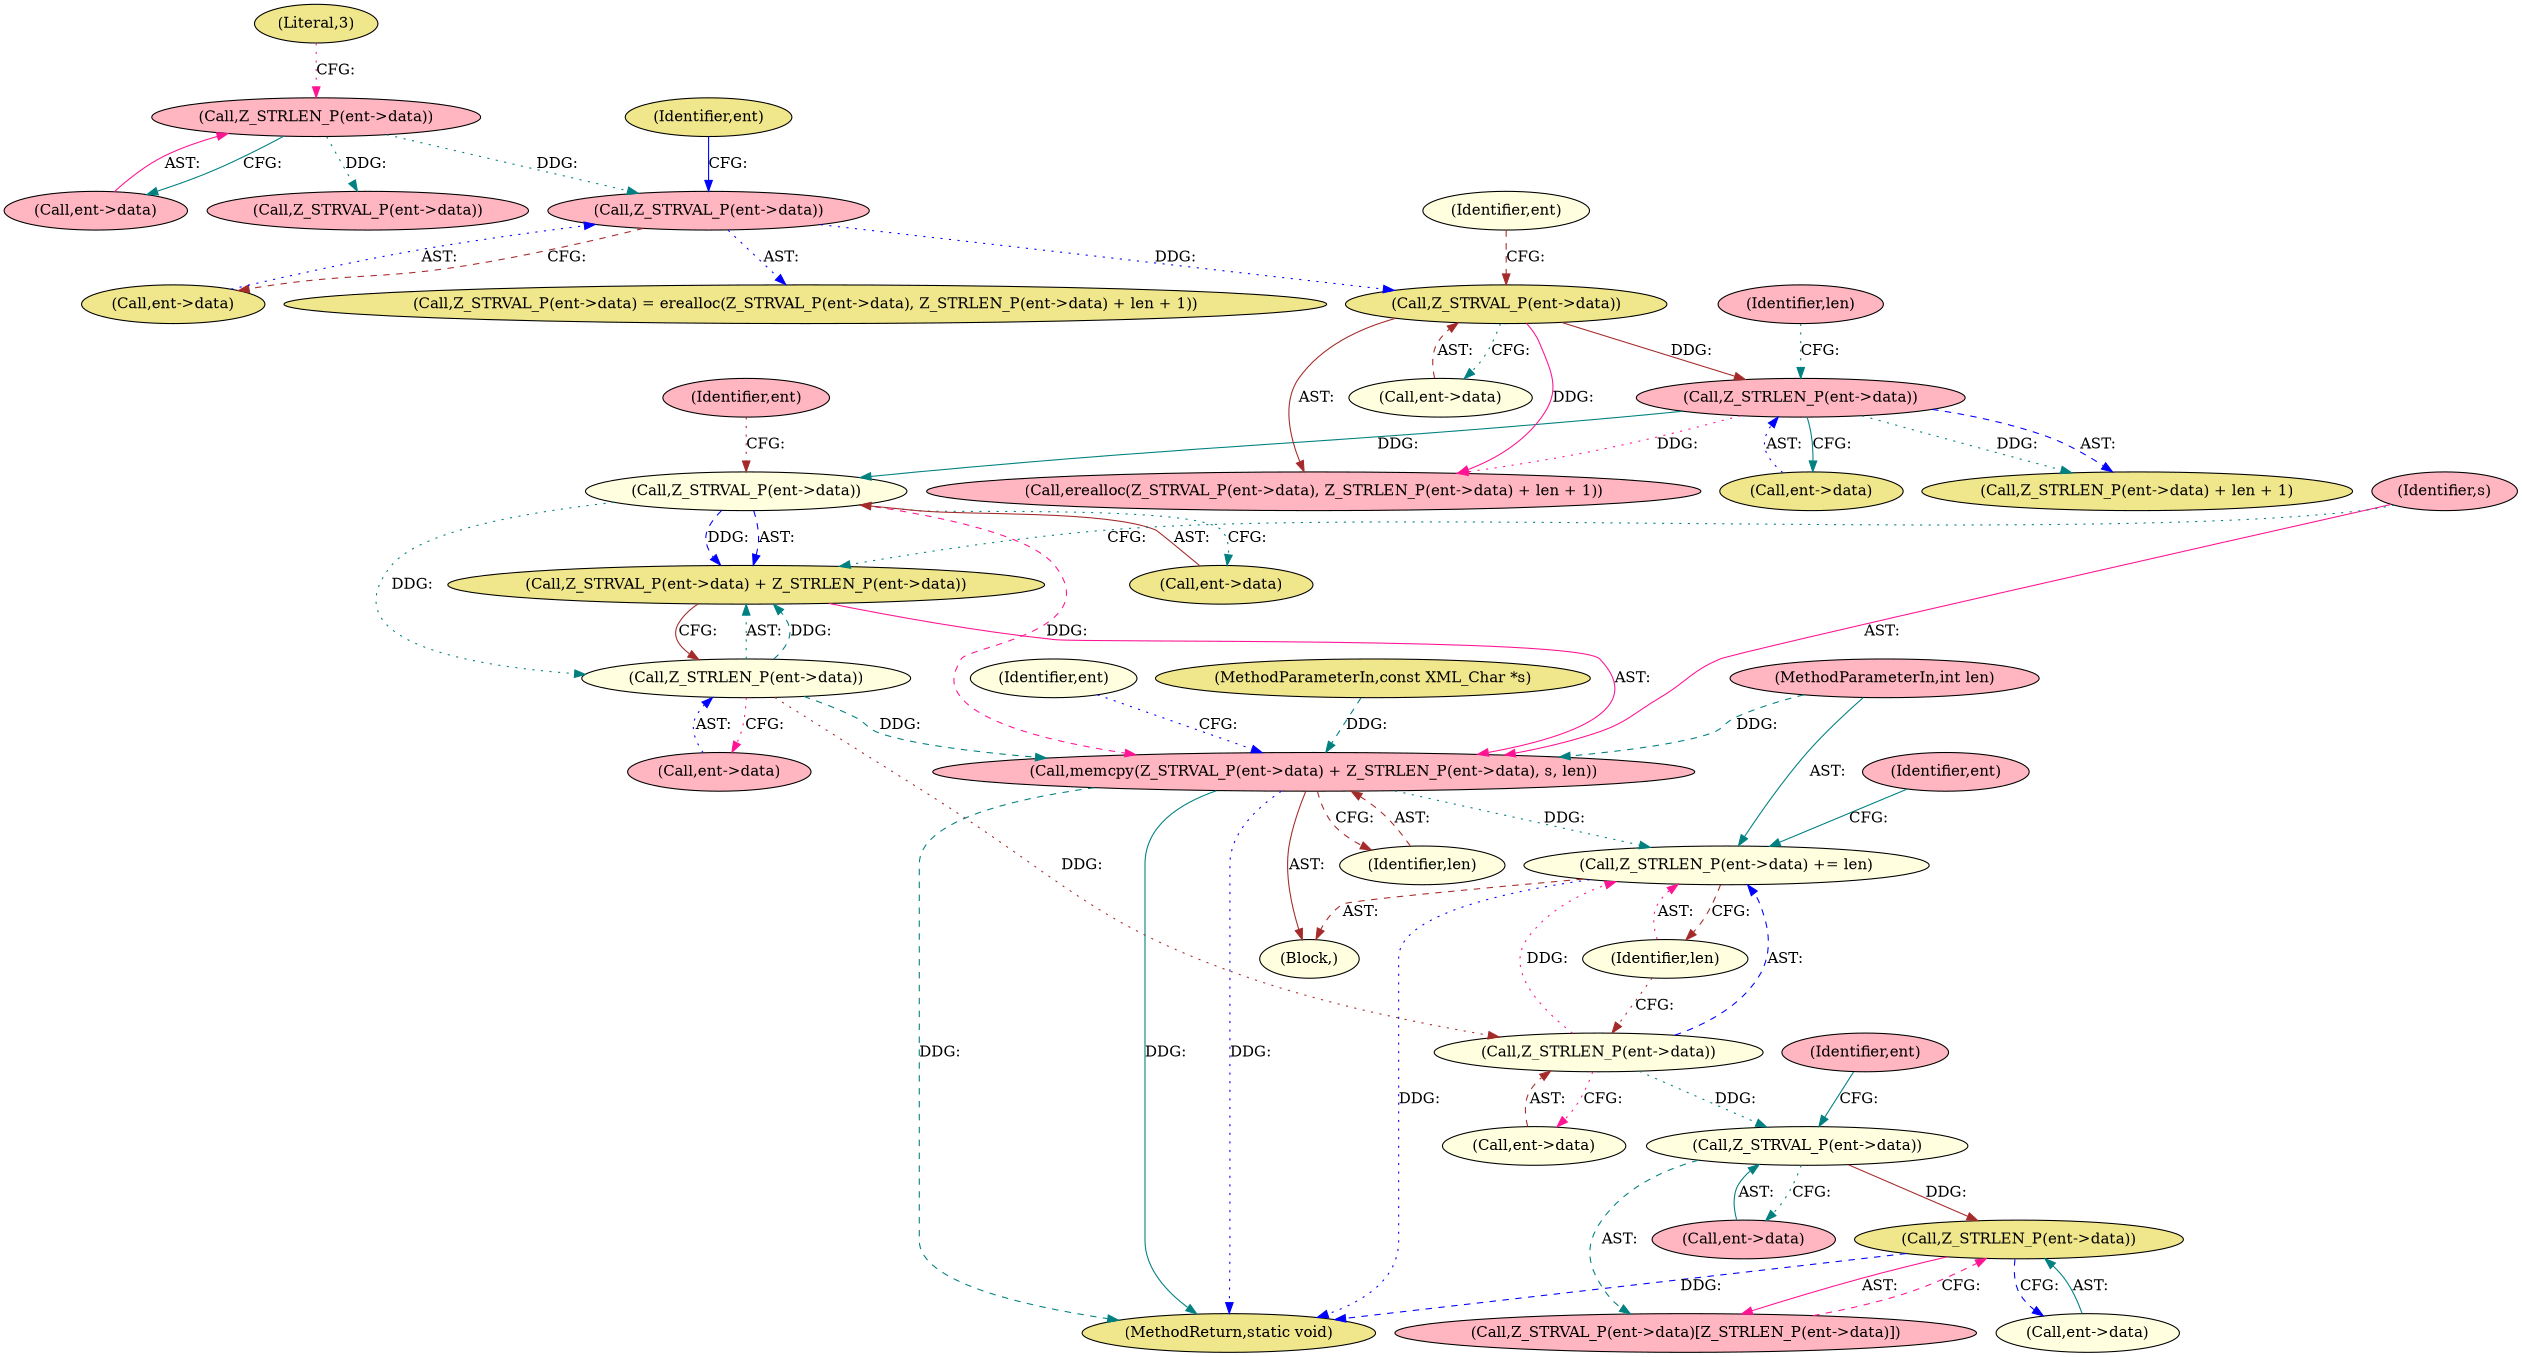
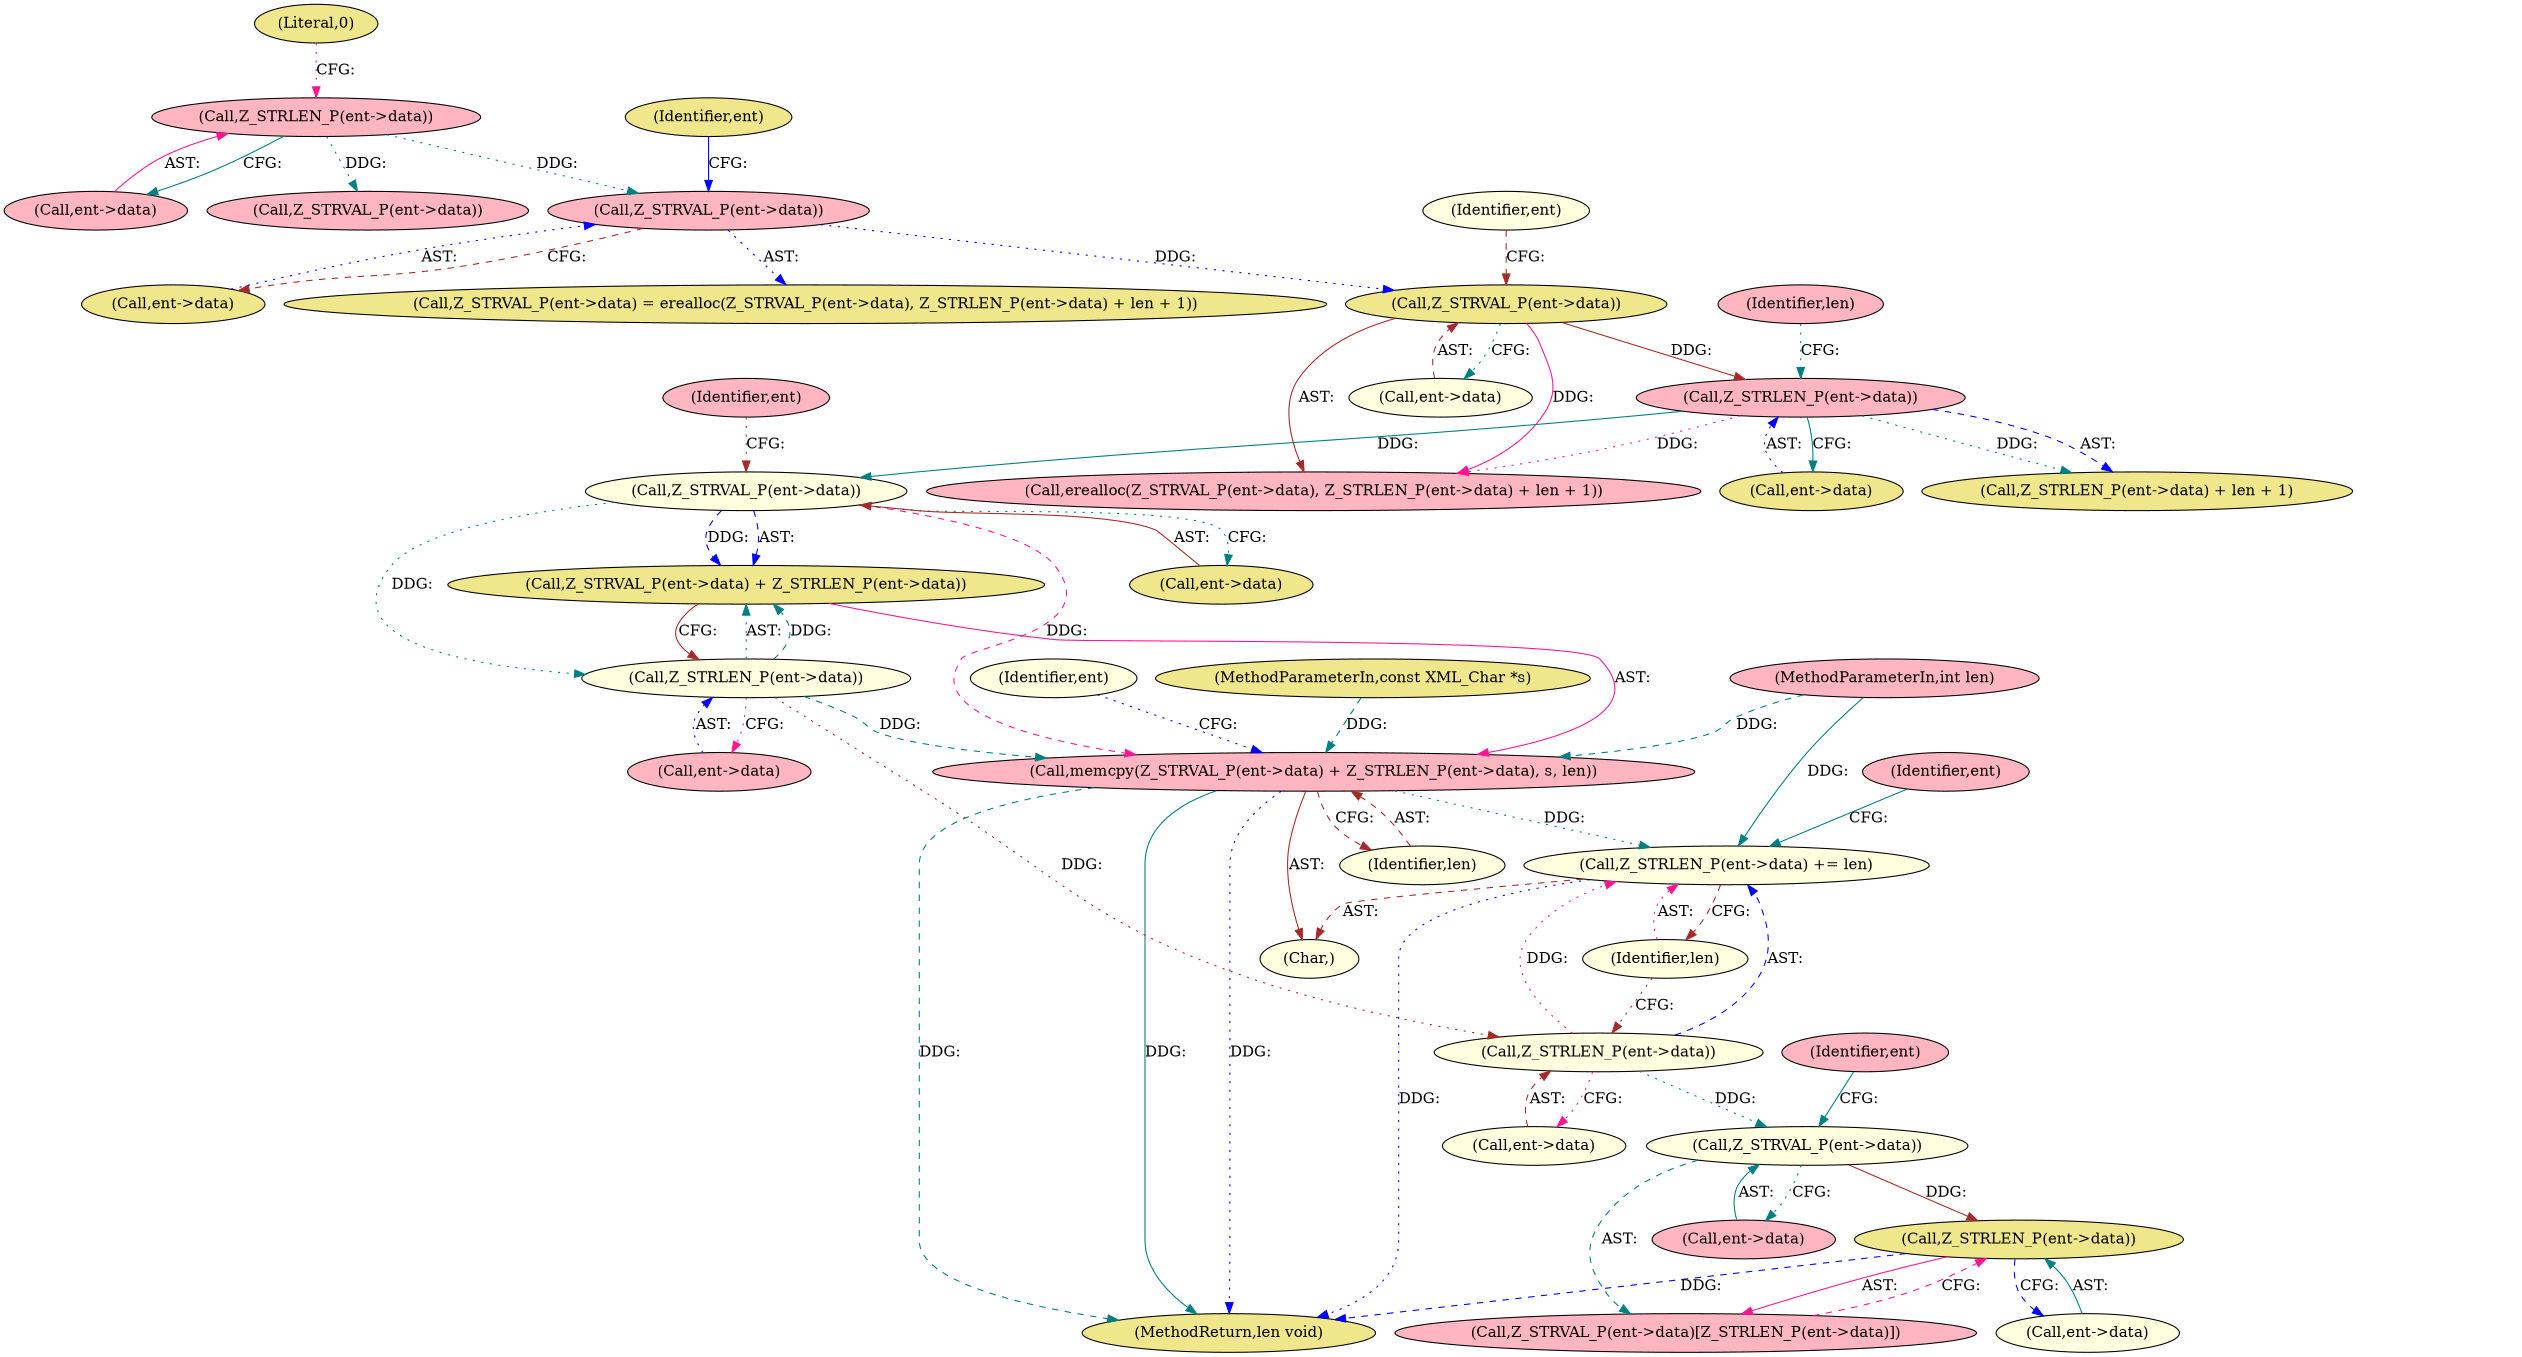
node "(Literal,3)": label "(Literal,3)" -> "(Literal,0)"
node "(Identifier,s)": removed
edge "(MethodParameterIn,int len)" -> "(Call,Z_STRLEN_P(ent->data) += len)": label "AST: " -> "DDG: "
node "(Block,)": label "(Block,)" -> "(Char,)"
node "(MethodReturn,static void)": label "(MethodReturn,static void)" -> "(MethodReturn,len void)"
